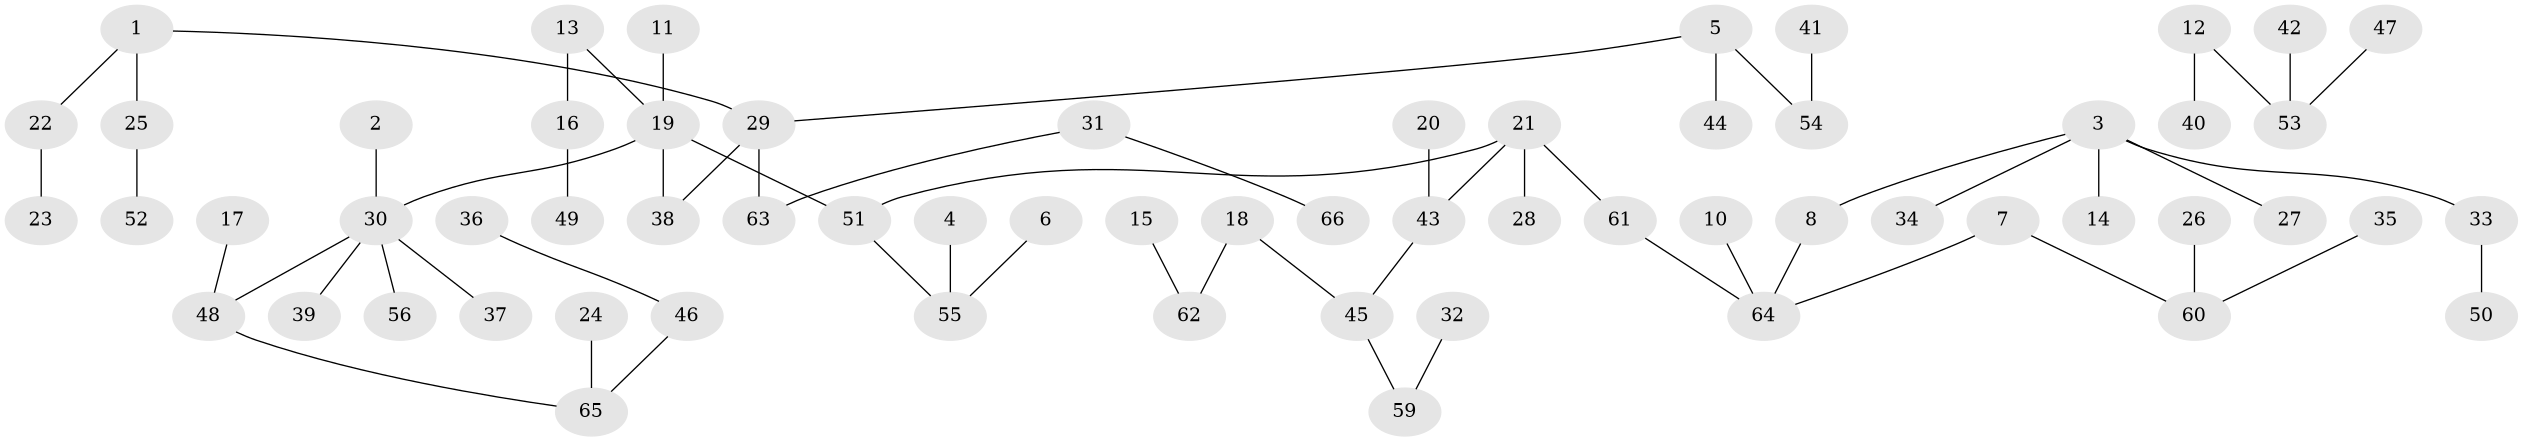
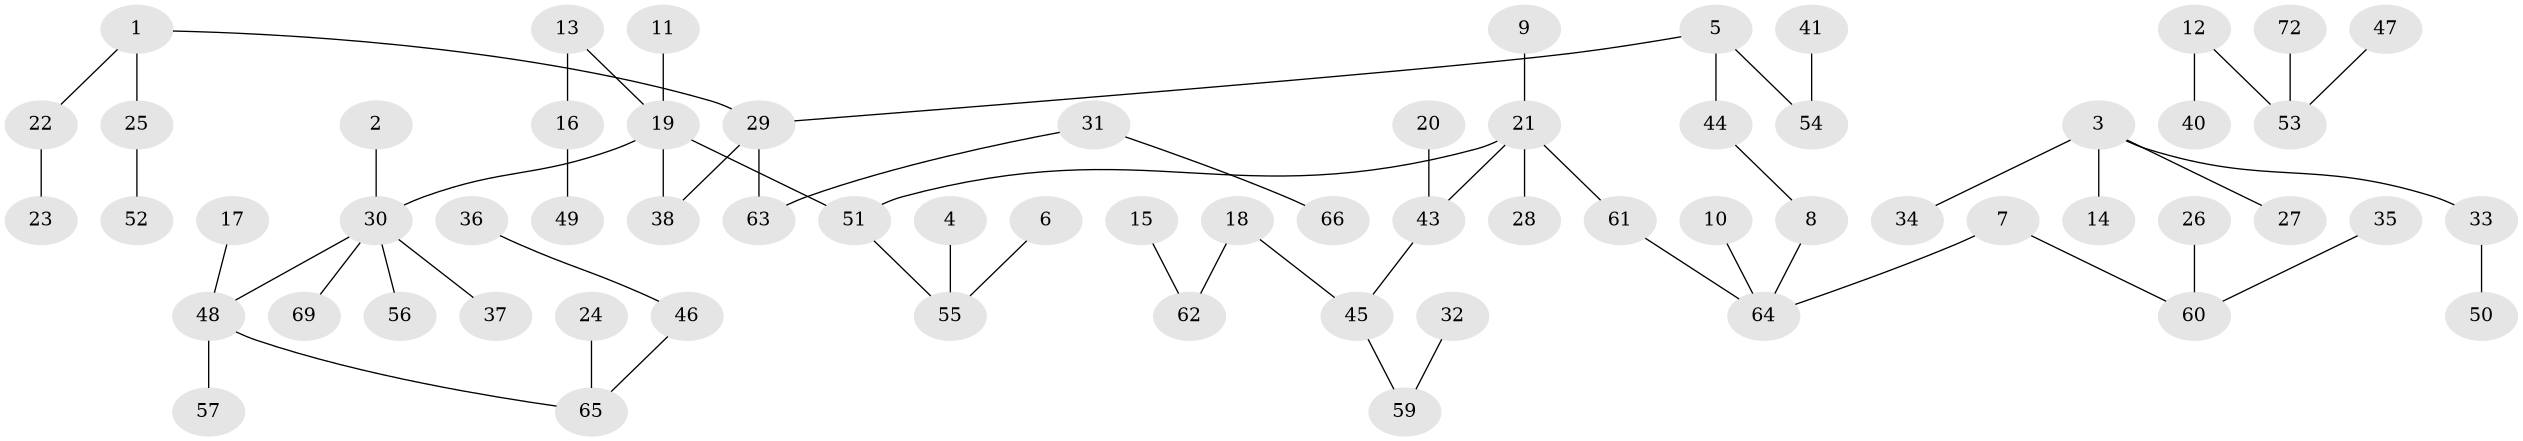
node "9": added
node "42": label "42" -> "72"
edge "3" -- "8": now "44" -- "8"
node "39": label "39" -> "69"
node "57": added
